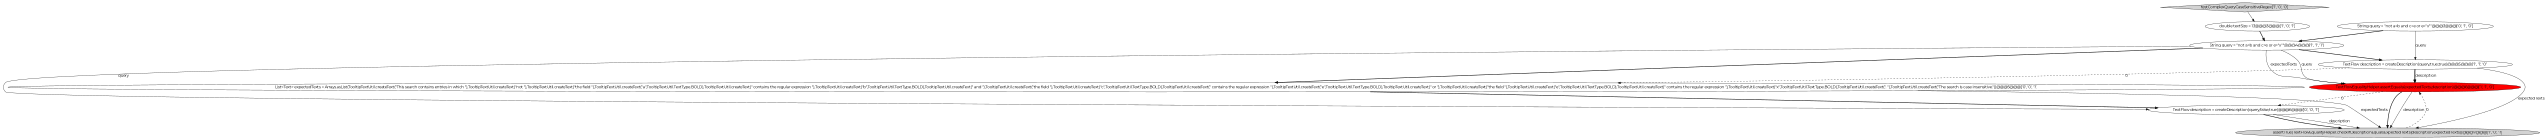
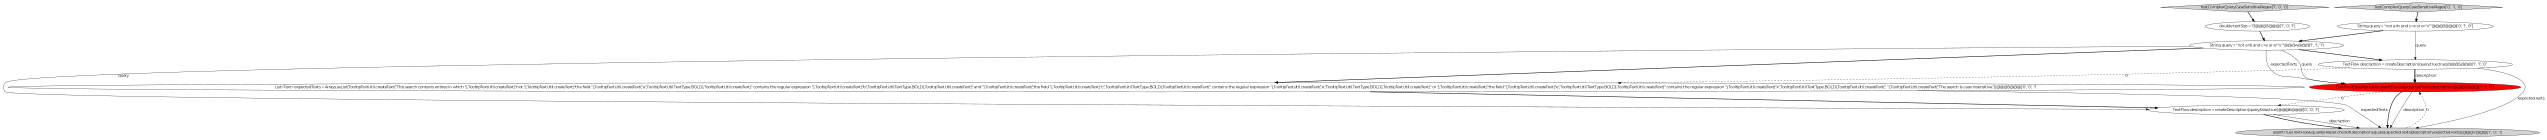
node "testComplexQueryCaseSensitiveRegex['0', '1', '0']": added
edge "testComplexQueryCaseSensitiveRegex['1', '0', '0']" -> "double textSize = 13@@@3@@@['1', '0', '1']": style solid -> bold
